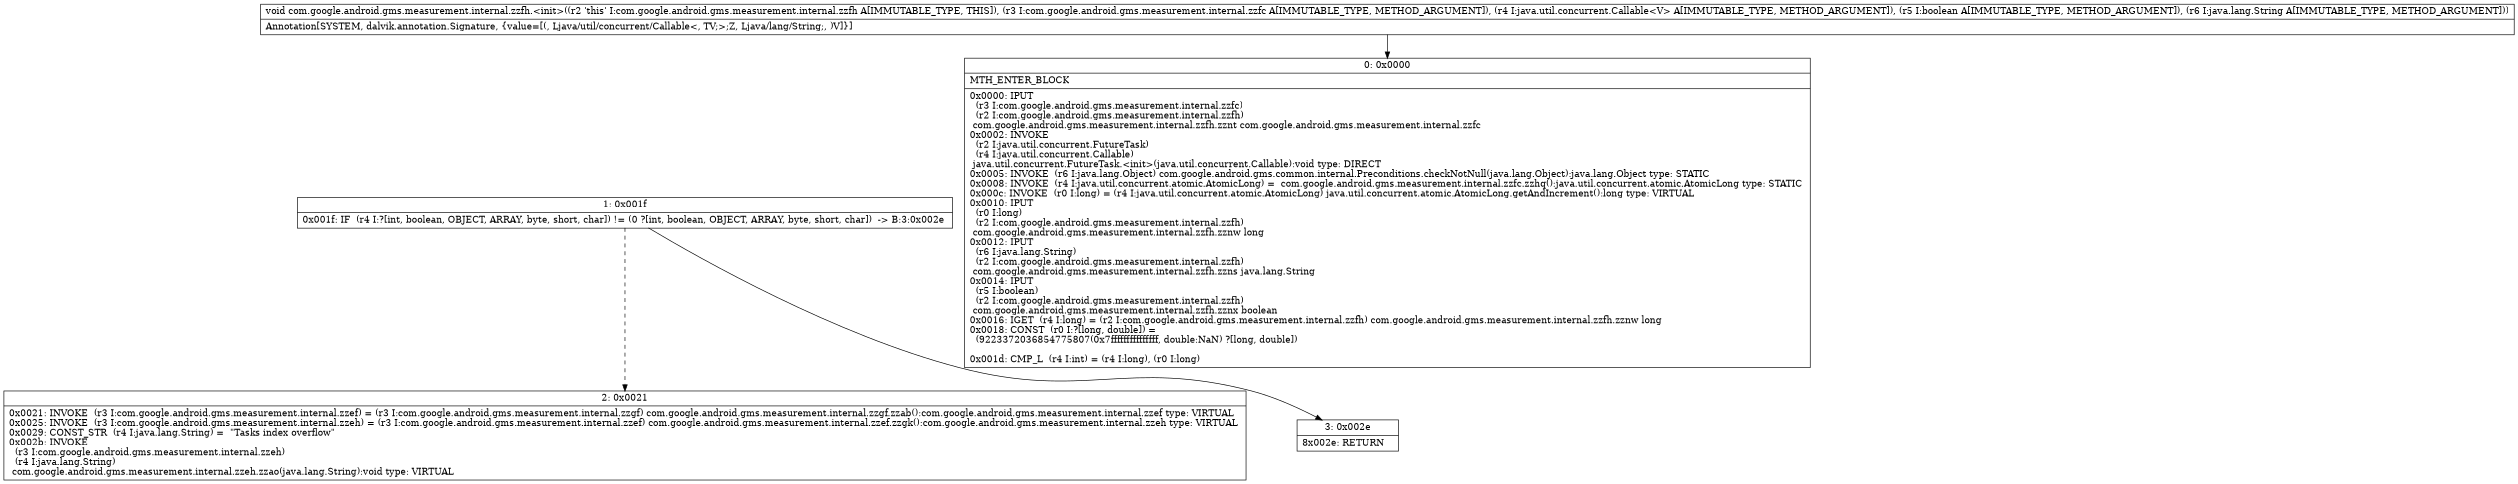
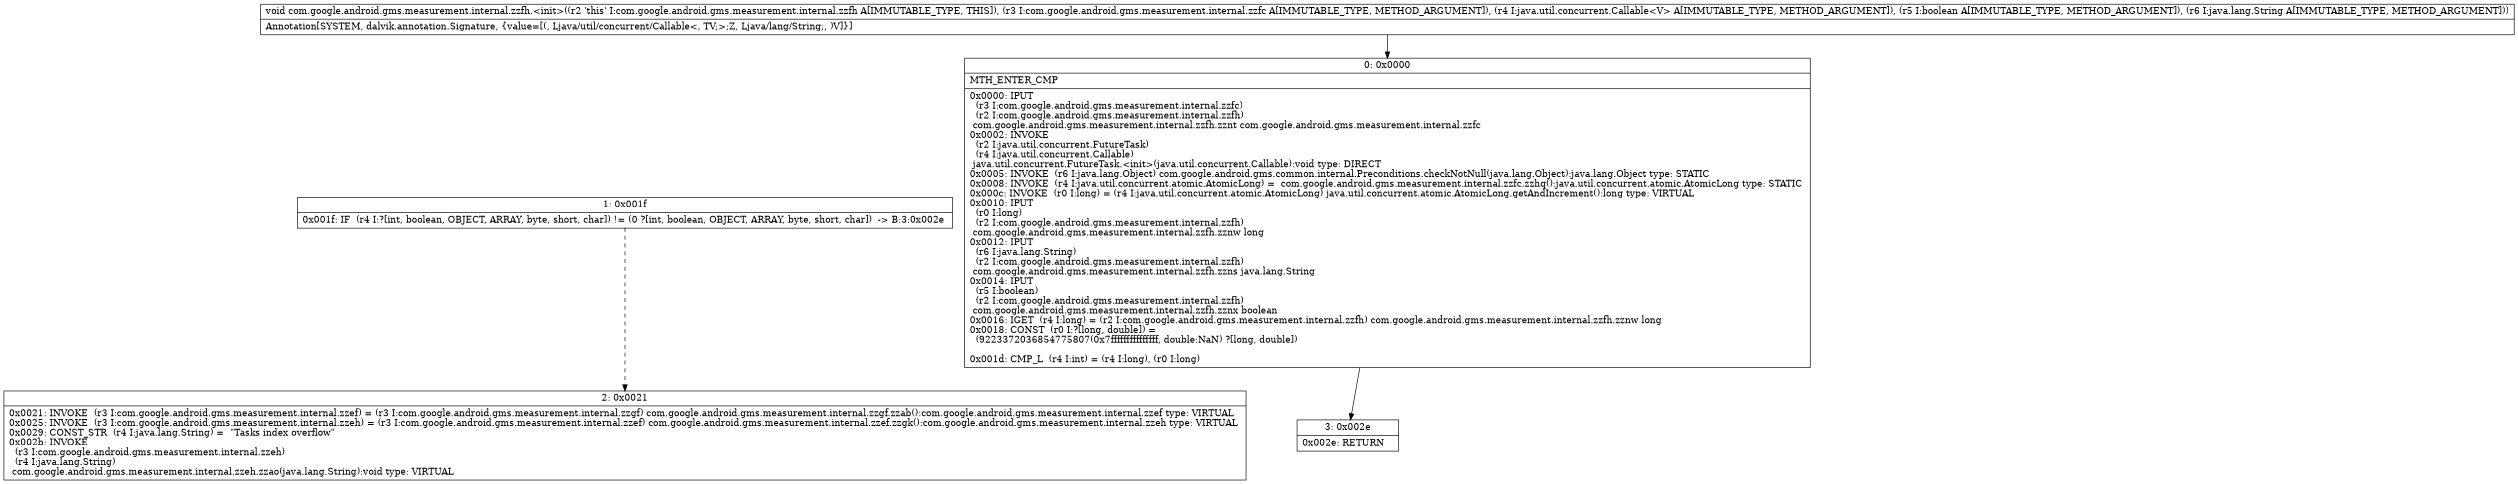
node "0: 0x0000": text "MTH_ENTER_BLOCK" -> "MTH_ENTER_CMP"
edge "1: 0x001f" -> "3: 0x002e": now "0: 0x0000" -> "3: 0x002e"
node "3: 0x002e": text "8x002e: RETURN" -> "0x002e: RETURN"
